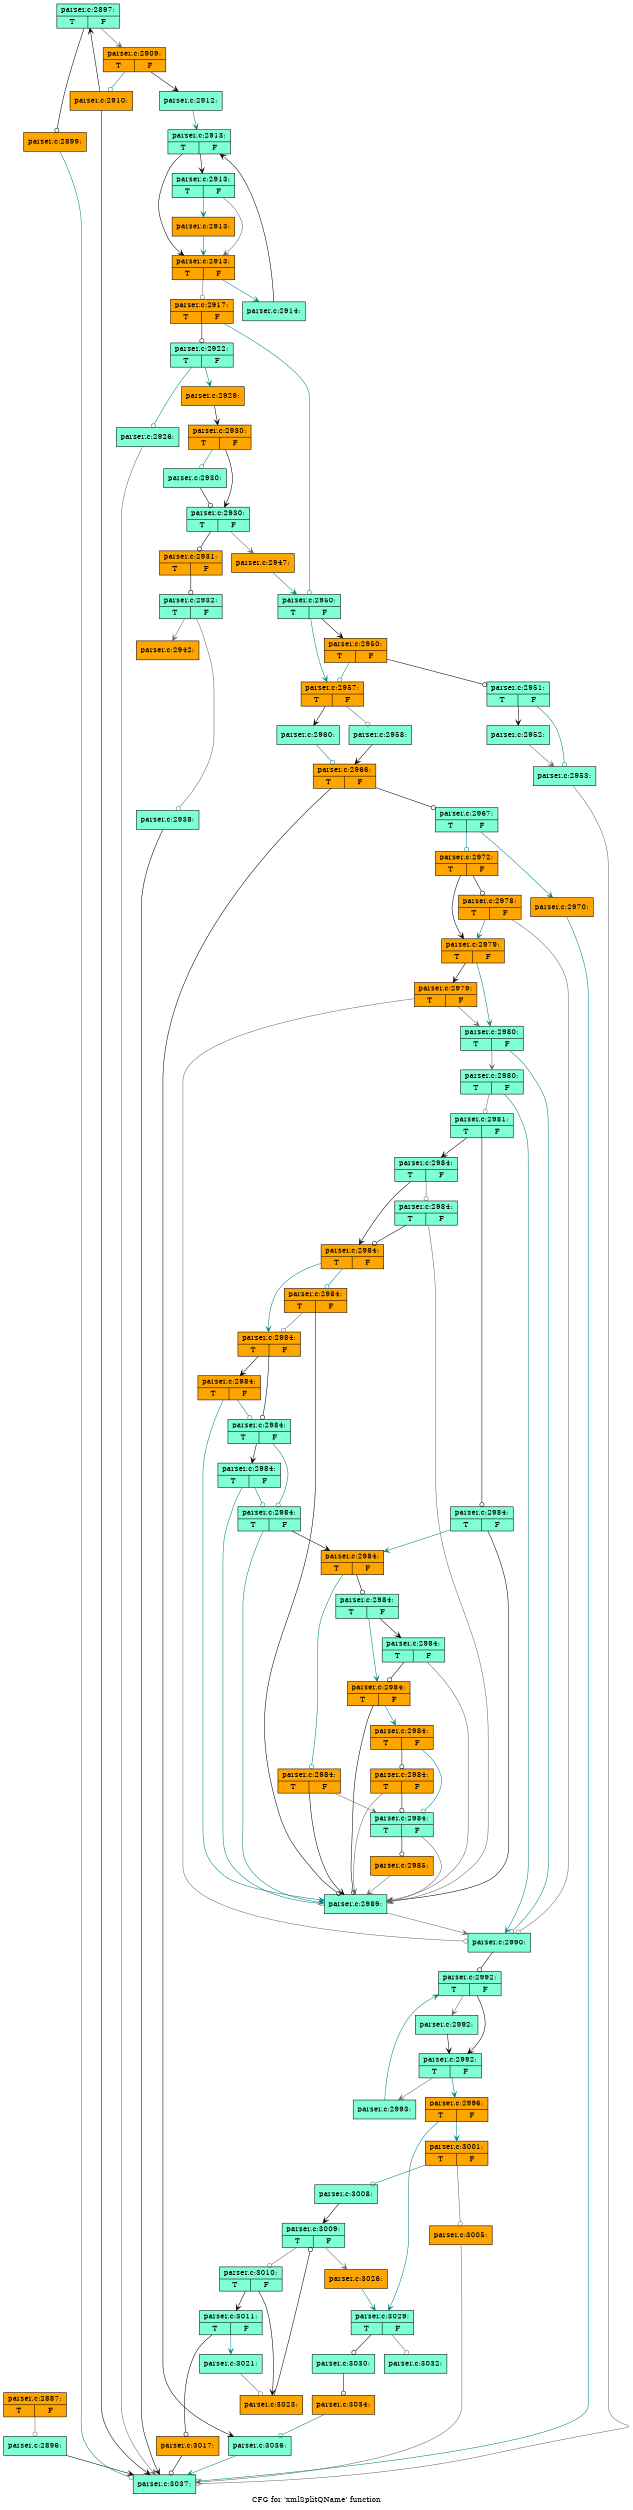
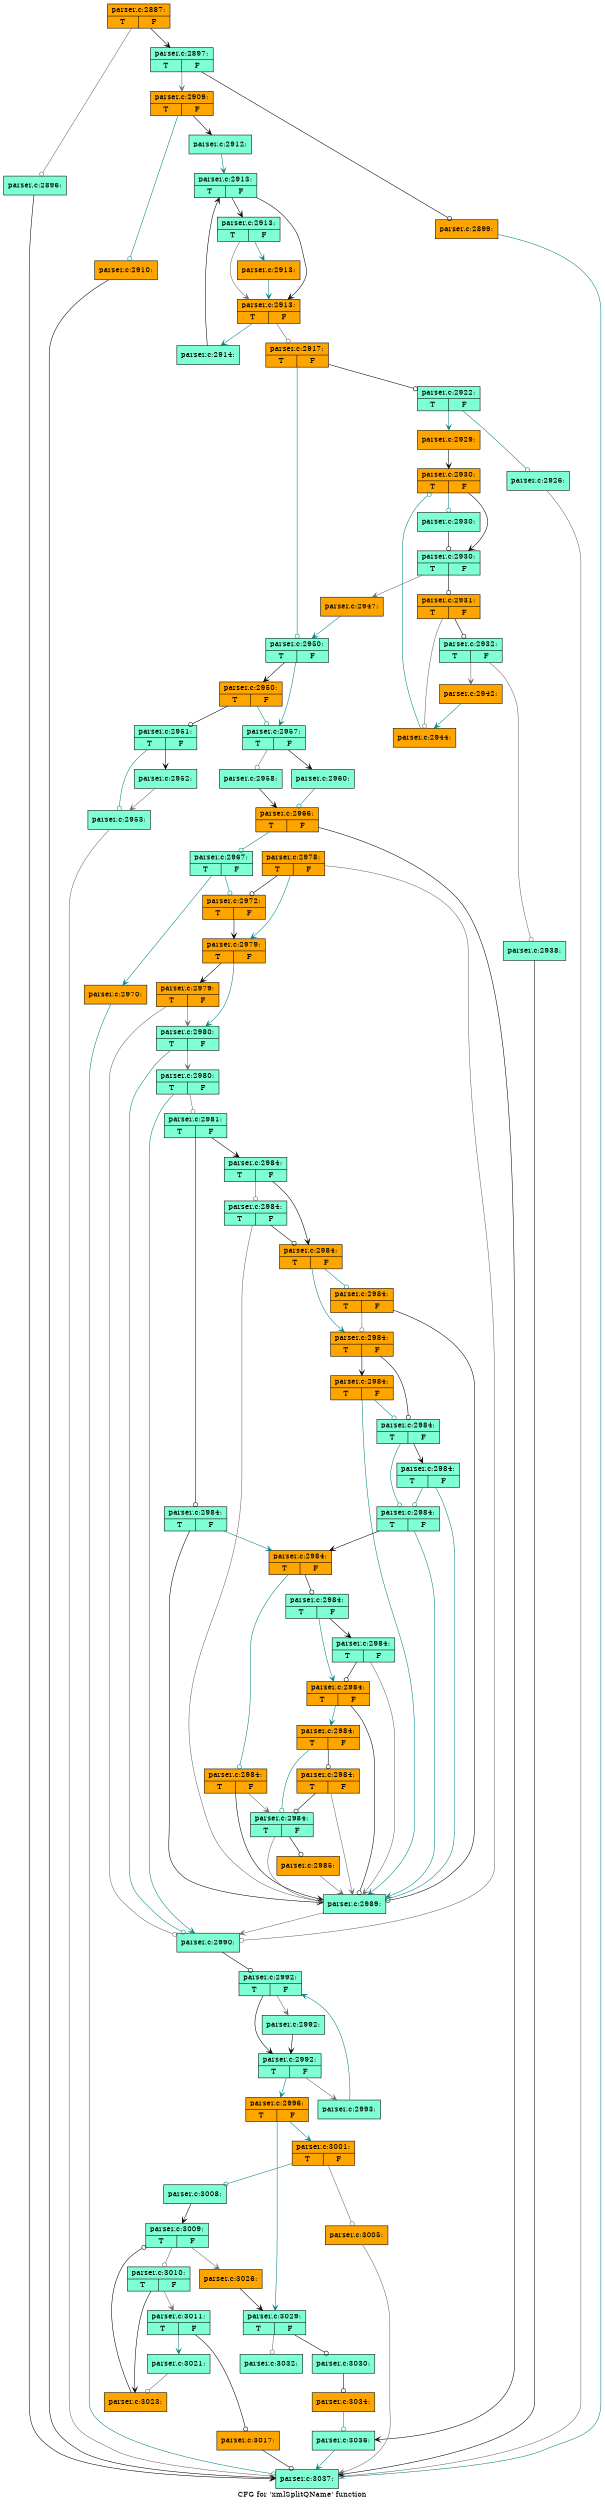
edge "parser.c:2910:" -> "parser.c:2897:": now "parser.c:2887:" -> "parser.c:2897:"
node "parser.c:2957:": fillcolor orange -> aquamarine
node "parser.c:2944:": added
edge "parser.c:2966:" -> "parser.c:2967:": color black -> teal
edge "parser.c:2972:" -> "parser.c:2978:": reversed
edge "parser.c:3026:" -> "parser.c:3029:": color teal -> black
edge "parser.c:3010:" -> "parser.c:3011:": color black -> gray40
